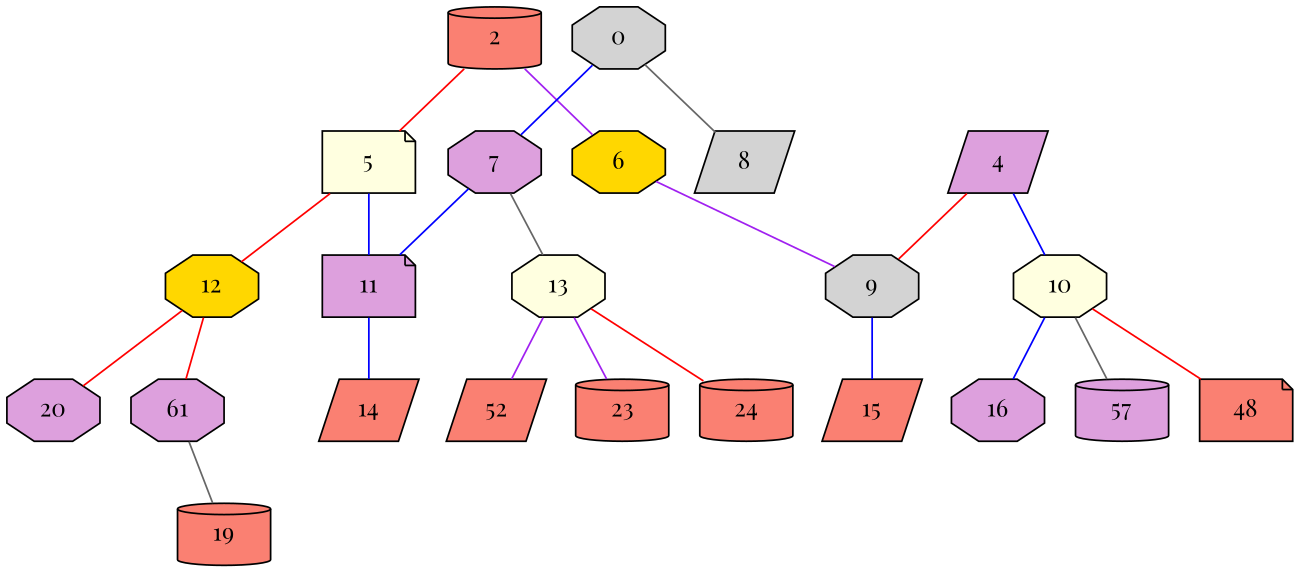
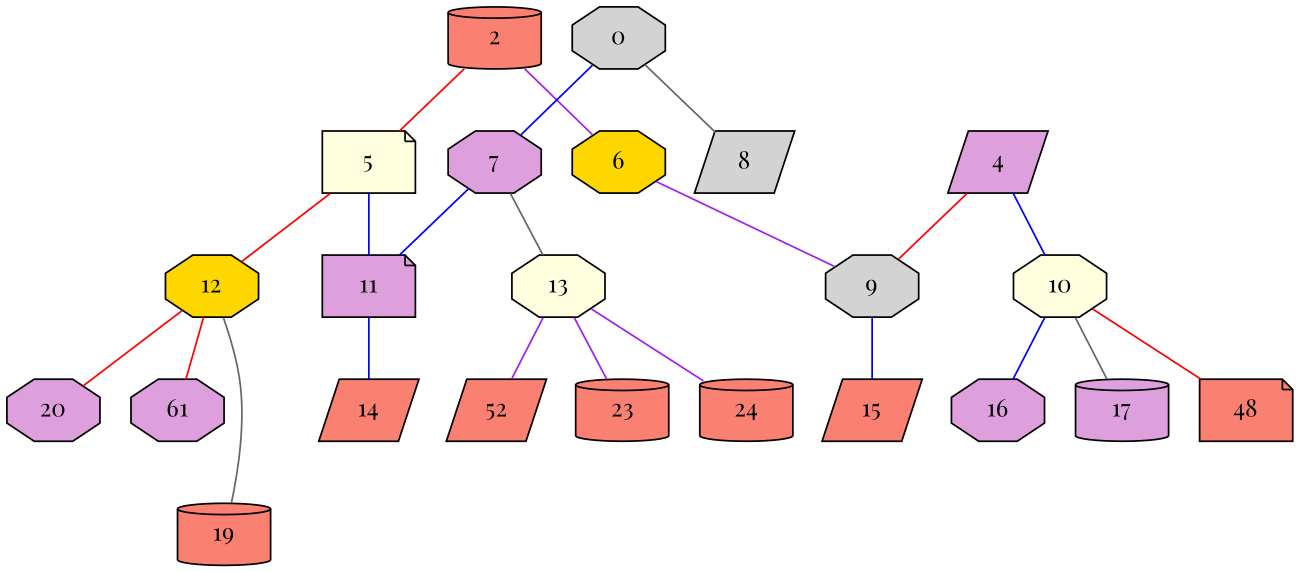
edge "13" -- "24": color red -> purple
node "57": label "57" -> "17"
edge "61" -- "19": now "12" -- "19"
